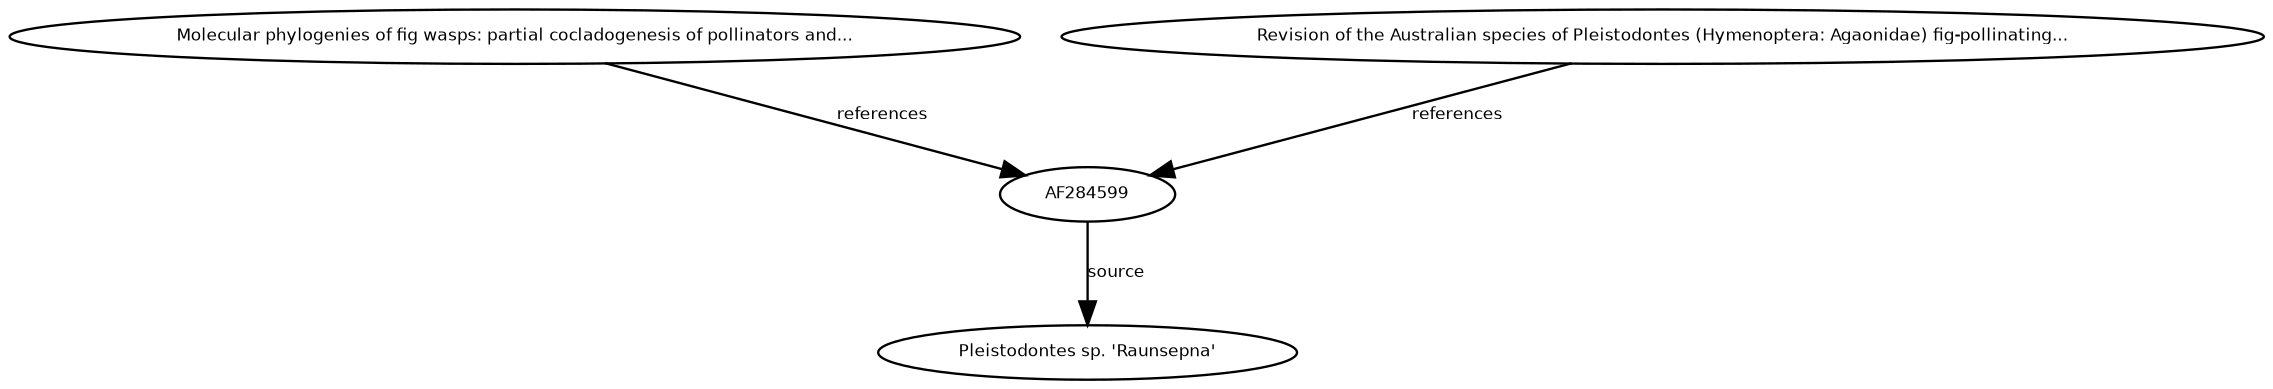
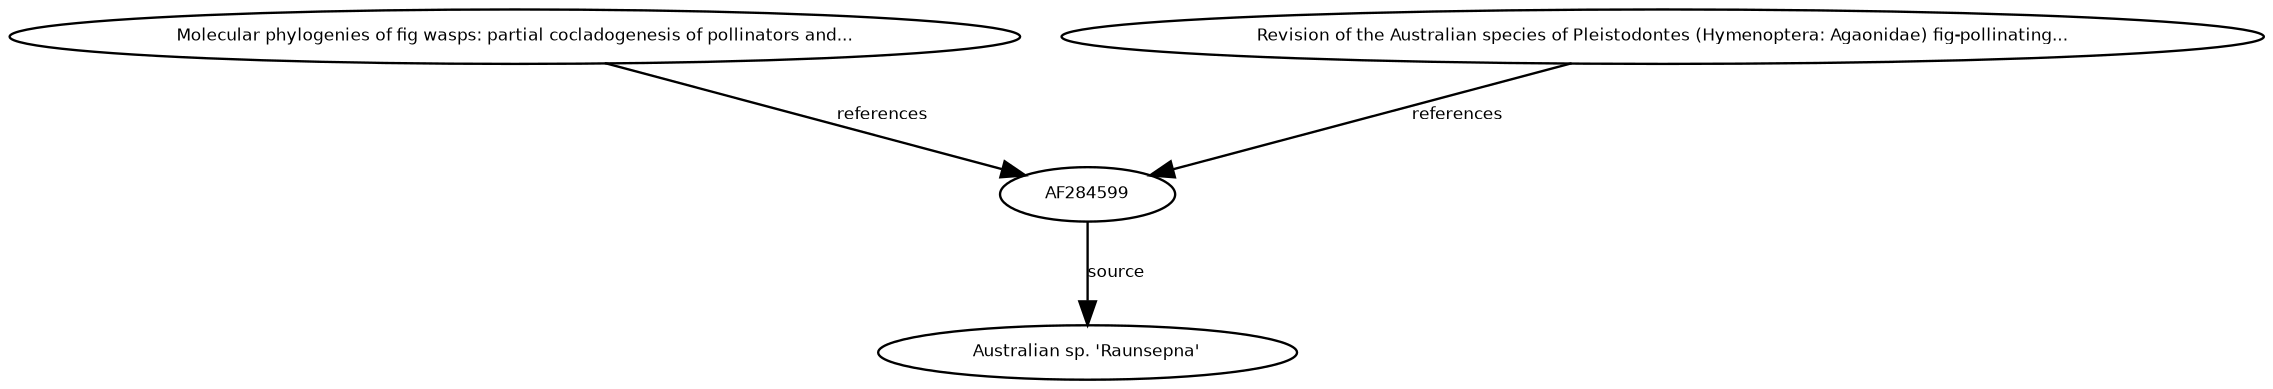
node "Pleistodontes sp. 'Raunsepna'": label "Pleistodontes sp. 'Raunsepna'" -> "Australian sp. 'Raunsepna'"
